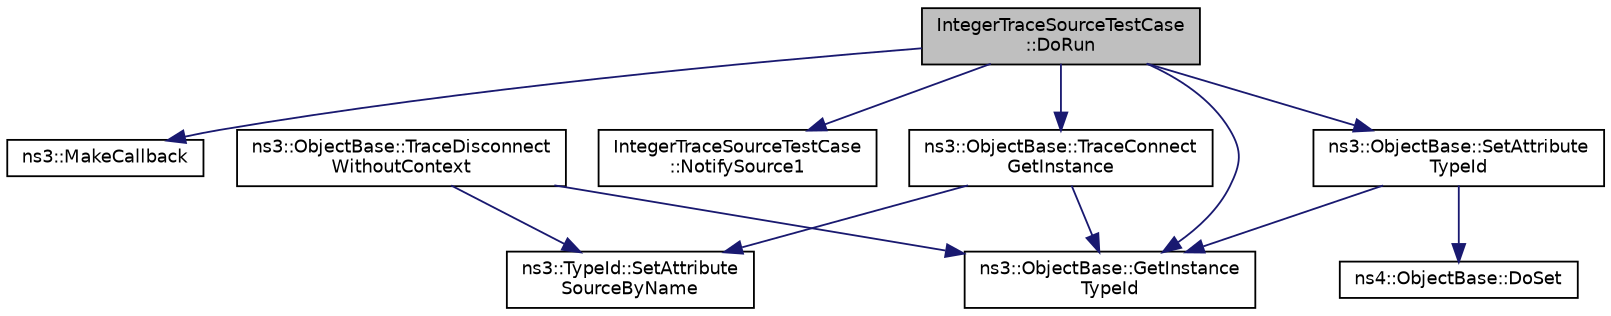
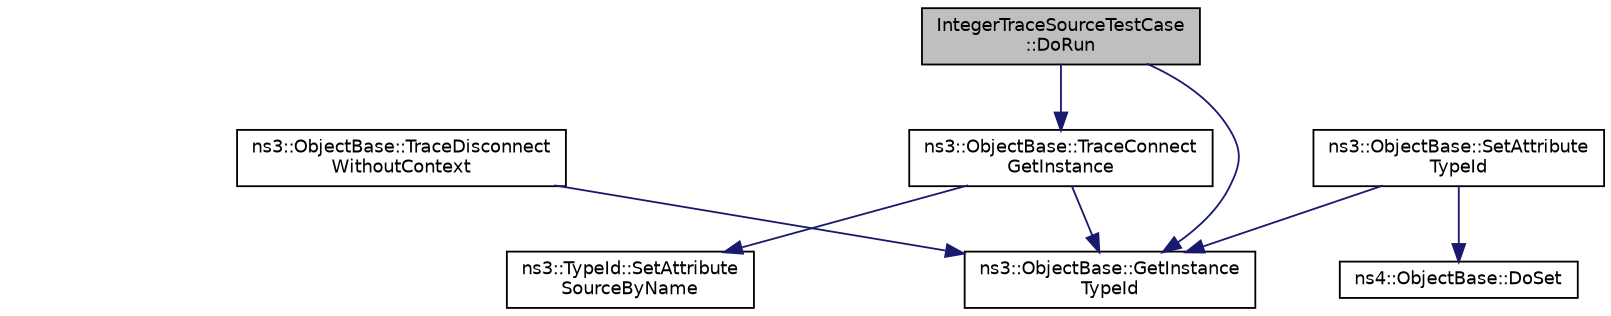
edge "IntegerTraceSourceTestCase ::DoRun" -> "ns3::ObjectBase::SetAttribute TypeId": removed
node "ns3::MakeCallback": removed
node "IntegerTraceSourceTestCase ::NotifySource1": removed
edge "ns3::ObjectBase::TraceDisconnect WithoutContext" -> "ns3::TypeId::SetAttribute SourceByName": removed
